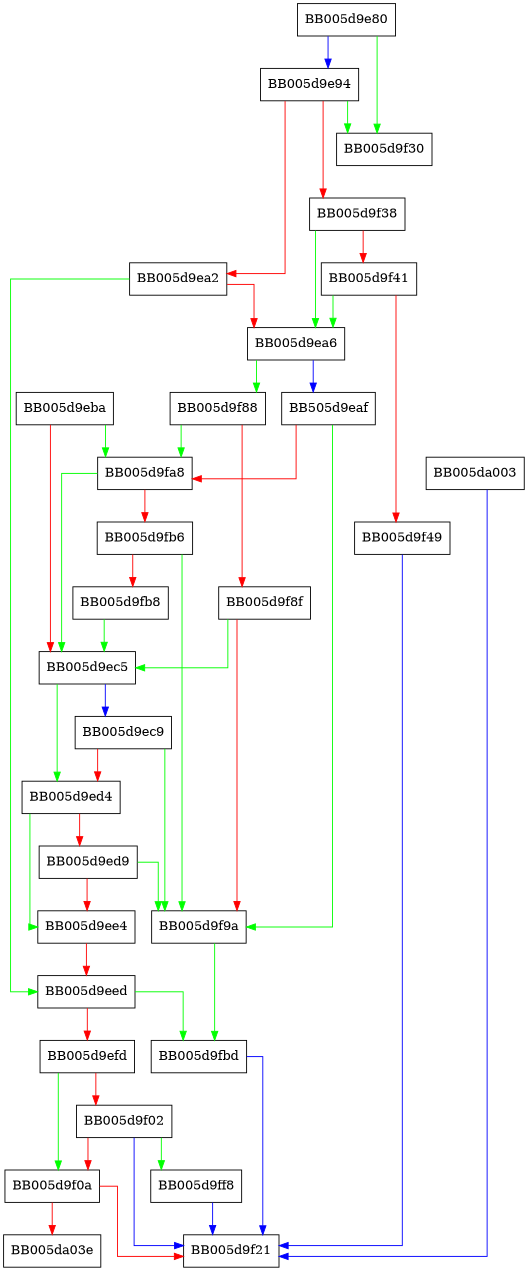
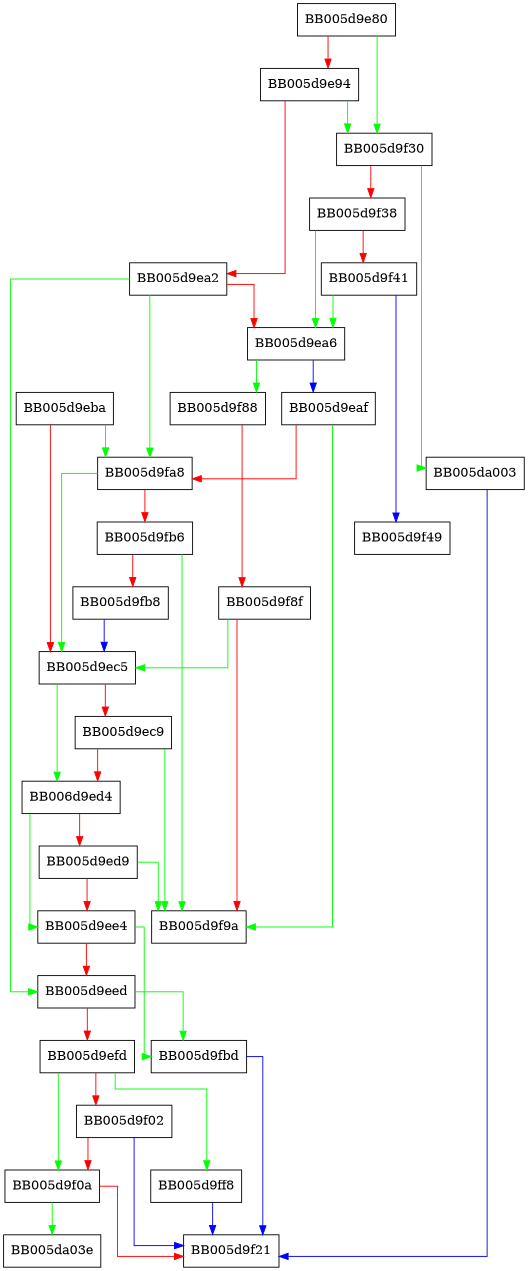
edge "BB005d9e80" -> "BB005d9e94": color blue -> red
edge "BB005d9e94" -> "BB005d9f38": now "BB005d9f30" -> "BB005d9f38"
edge "BB005d9f30" -> "BB005da003": added
edge "BB005d9f41" -> "BB005d9f49": color red -> blue
node "BB505d9eaf": label "BB505d9eaf" -> "BB005d9eaf"
edge "BB005d9f88" -> "BB005d9fa8": now "BB005d9ea2" -> "BB005d9fa8"
edge "BB005d9fb8" -> "BB005d9ec5": color green -> blue
edge "BB005d9ec5" -> "BB005d9ec9": color blue -> red
node "BB005d9ed4": label "BB005d9ed4" -> "BB006d9ed4"
edge "BB005d9f49" -> "BB005d9f21": removed
edge "BB005d9f9a" -> "BB005d9fbd": now "BB005d9ee4" -> "BB005d9fbd"
edge "BB005d9f02" -> "BB005d9ff8": now "BB005d9efd" -> "BB005d9ff8"
edge "BB005d9f0a" -> "BB005da03e": color red -> green
